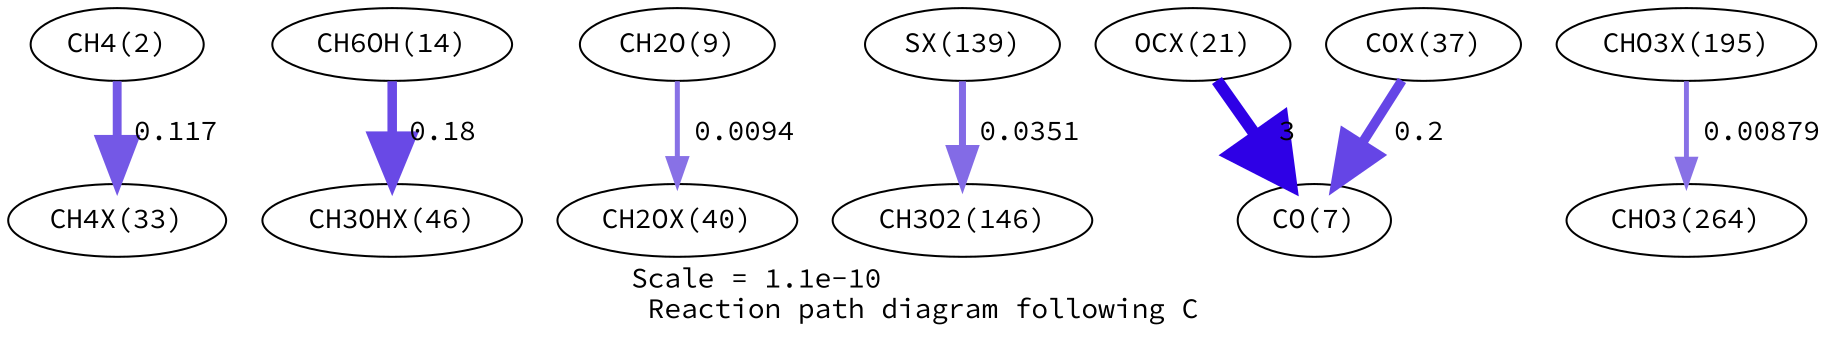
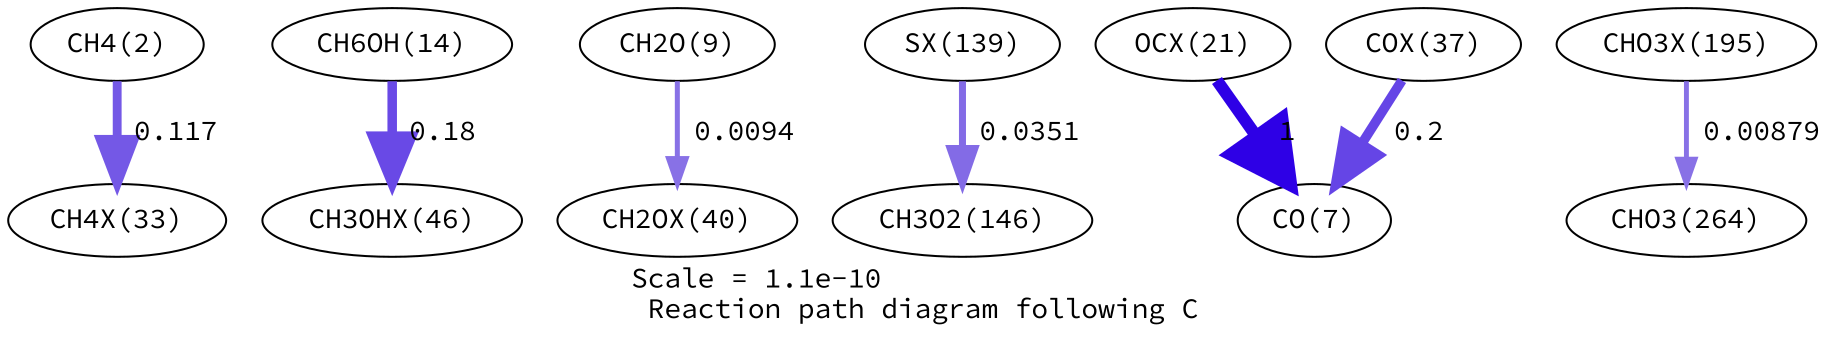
edge "OCX(21)" -> "CO(7)": label " 3" -> " 1"
